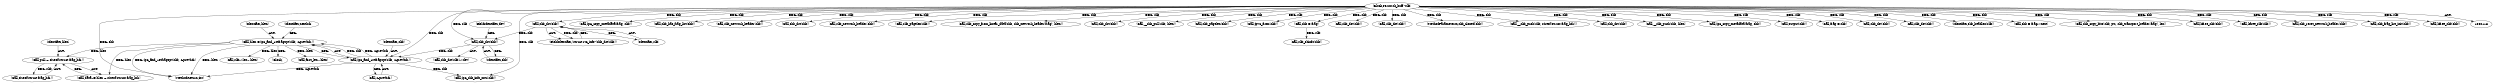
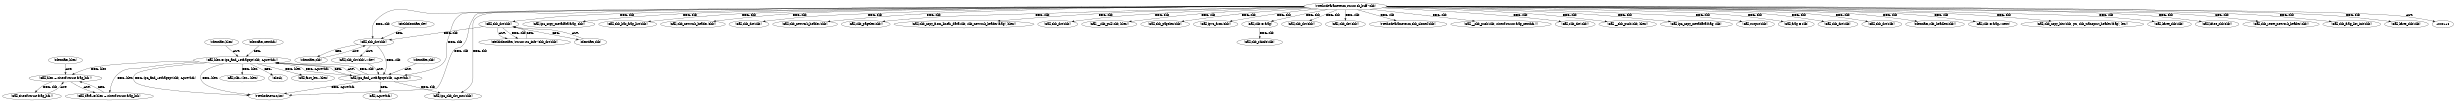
node "(Block,struct sk_buff *skb)": label "(Block,struct sk_buff *skb)" -> "(MethodParameterIn,struct sk_buff *skb)"
node "(Call,__skb_push(skb, sizeof(struct frag_hdr)))": label "(Call,__skb_push(skb, sizeof(struct frag_hdr)))" -> "(Call,__skb_push(skb, sizeof(struct frag_nexthdr)))"
node "(Call,pull + sizeof(struct frag_hdr))": label "(Call,pull + sizeof(struct frag_hdr))" -> "(Call,hlen + sizeof(struct frag_hdr))"
edge "(Call,&prevhdr)" -> "(Call,ip6_find_1stfragopt(skb, &prevhdr))": now "(Call,skb_dst(skb)->dev)" -> "(Call,ip6_find_1stfragopt(skb, &prevhdr))"
node "(Call,ip6_skb_info_mtu(skb))": label "(Call,ip6_skb_info_mtu(skb))" -> "(Call,ip6_skb_dst_mtu(skb))"
